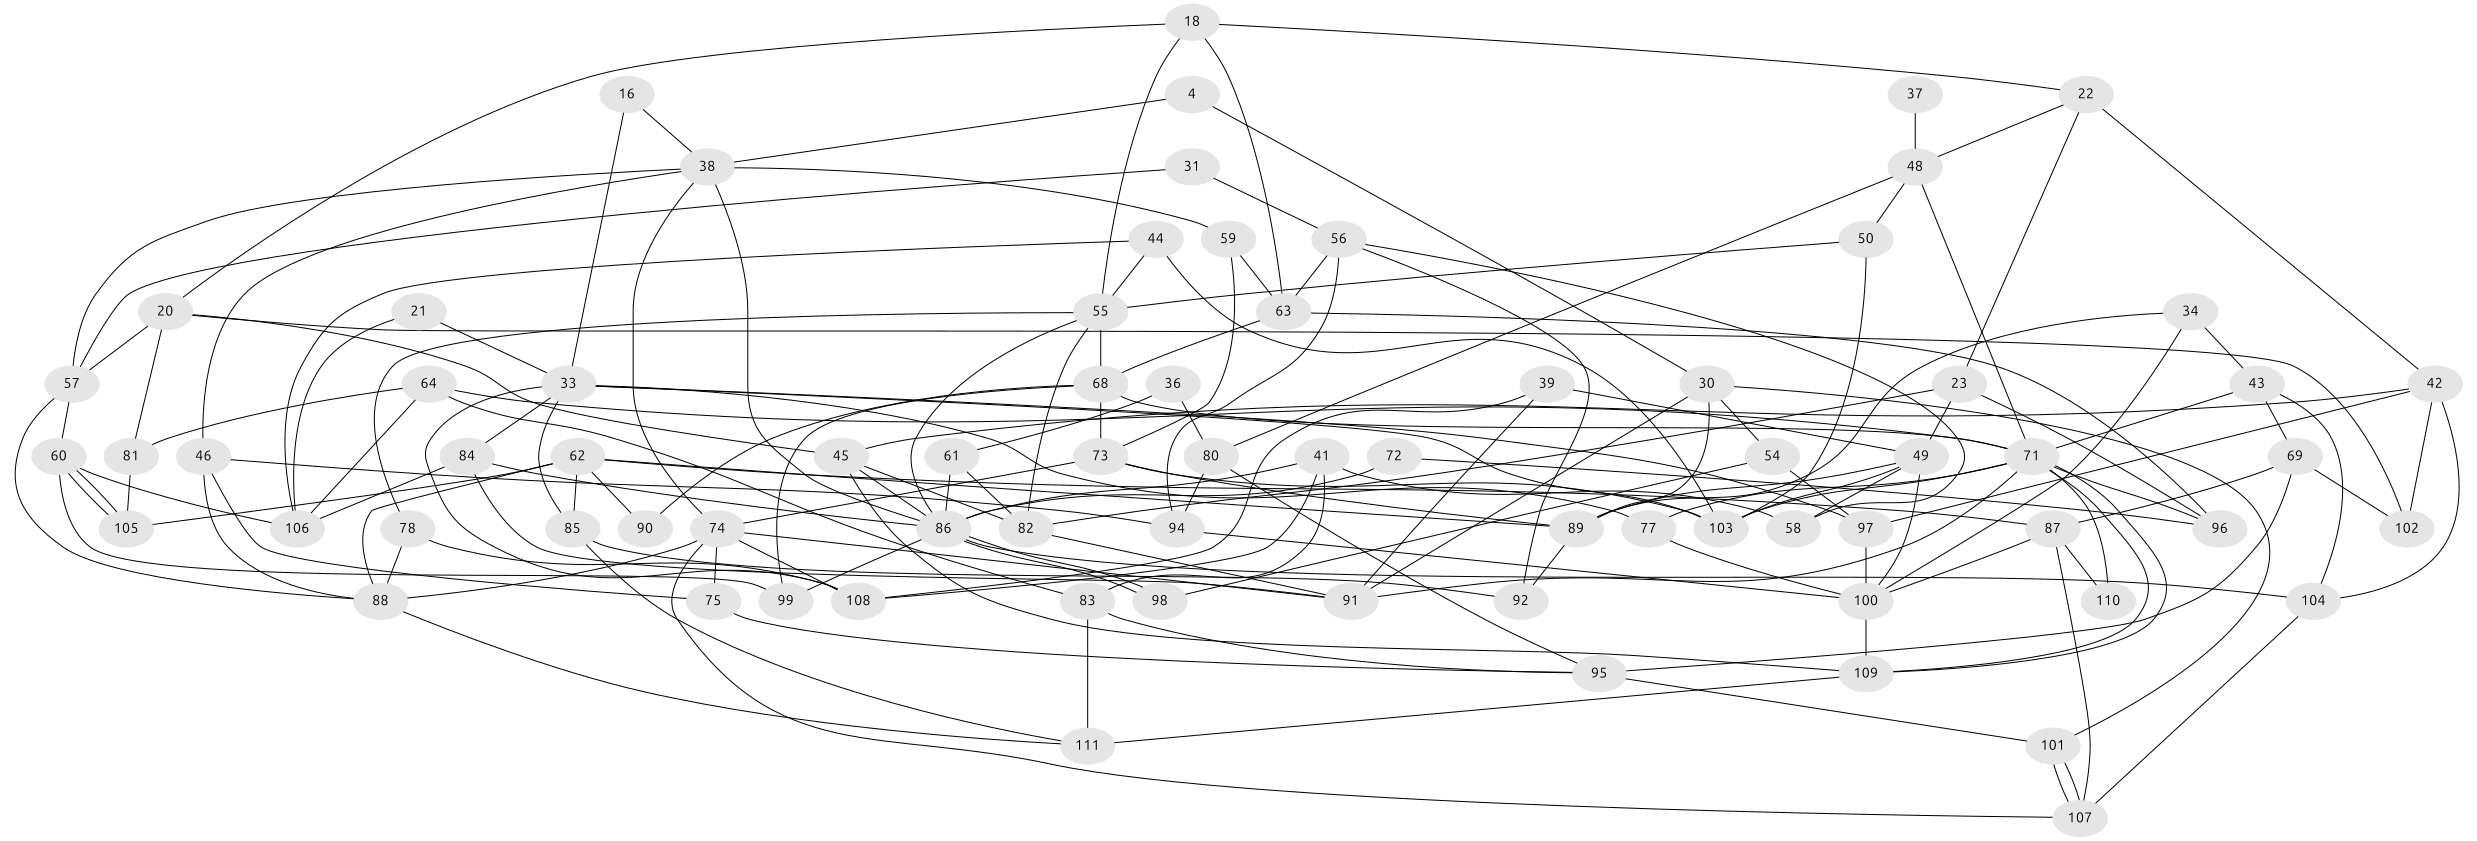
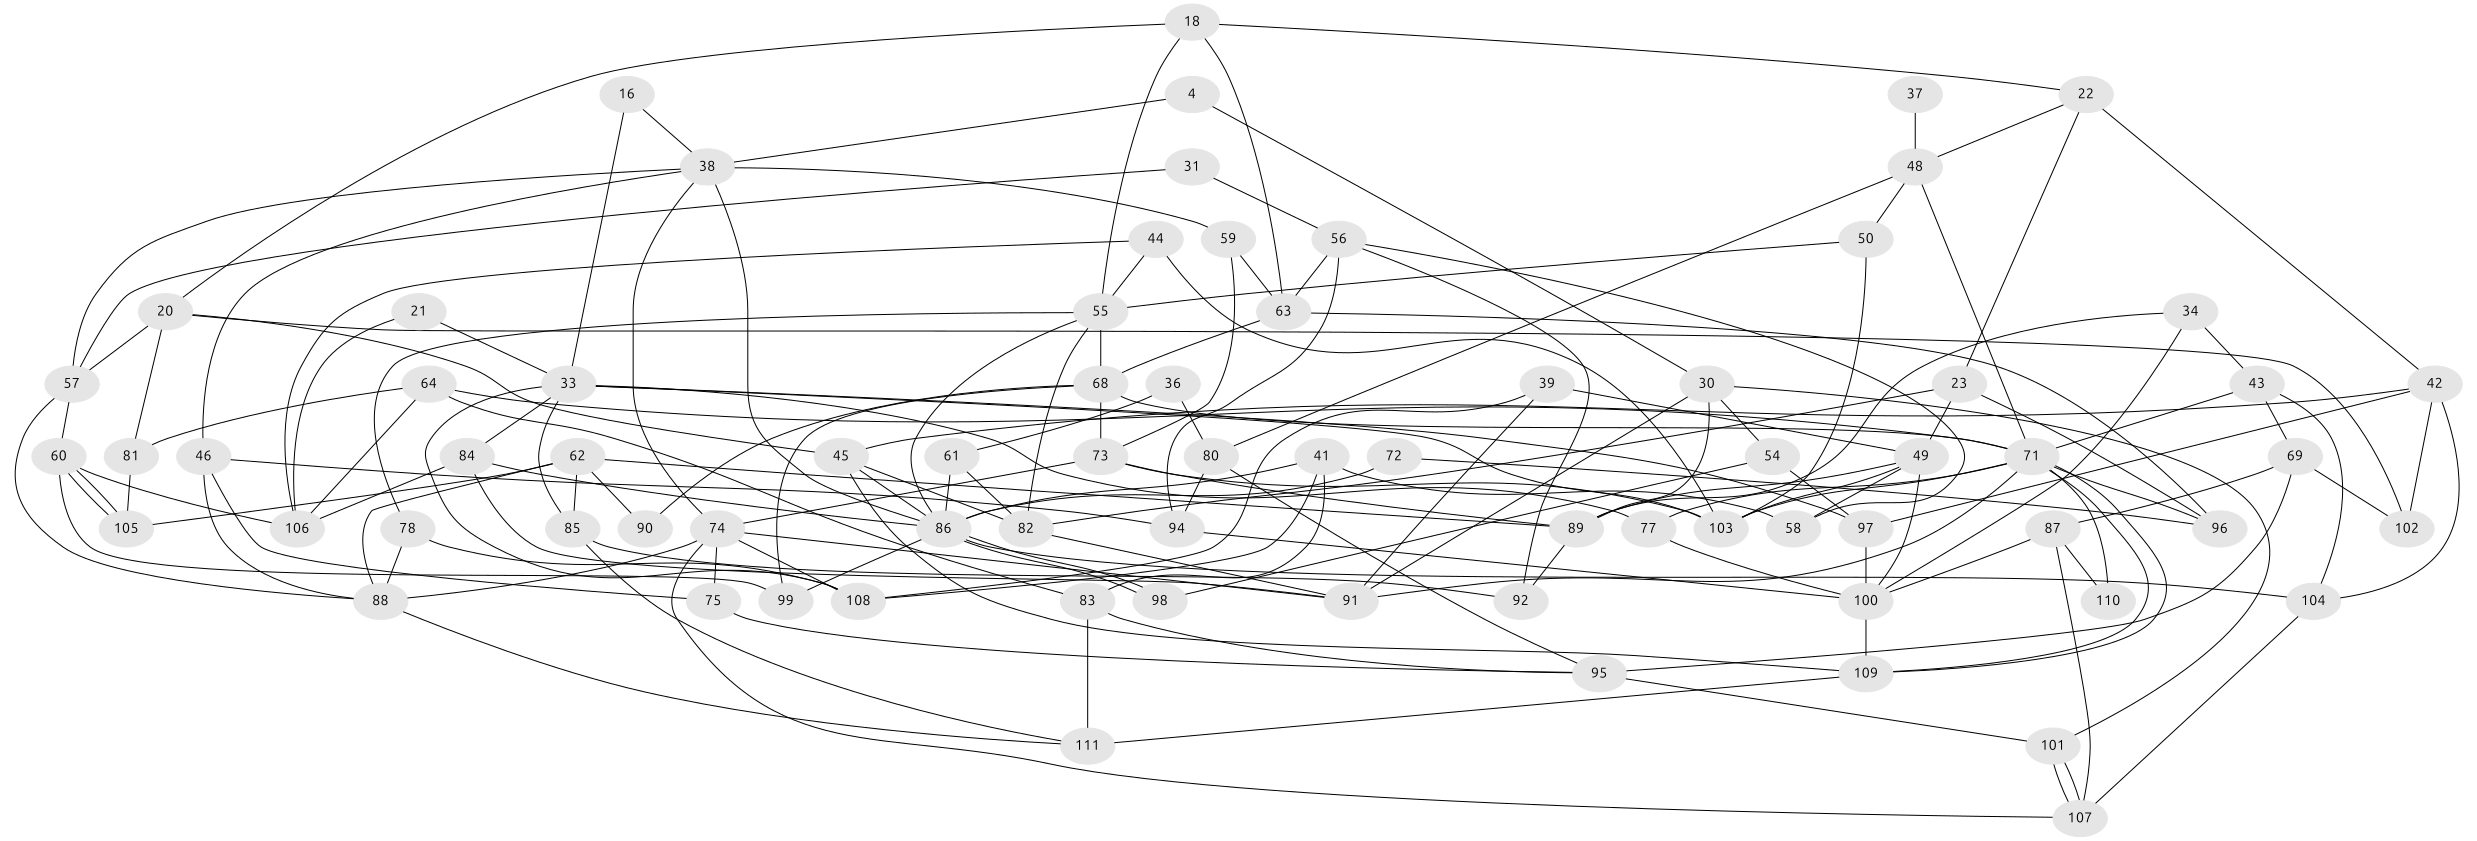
edge "62" -- "87": removed
